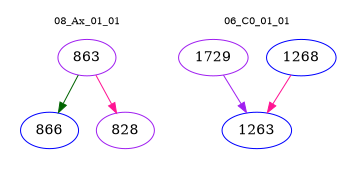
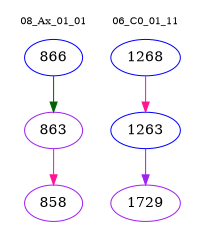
cluster "06_C0_01_01": label "06_C0_01_01" -> "06_C0_01_11"
edge "863" -> "866": reversed
edge "1729" -> "1263": reversed
node "828": label "828" -> "858"
